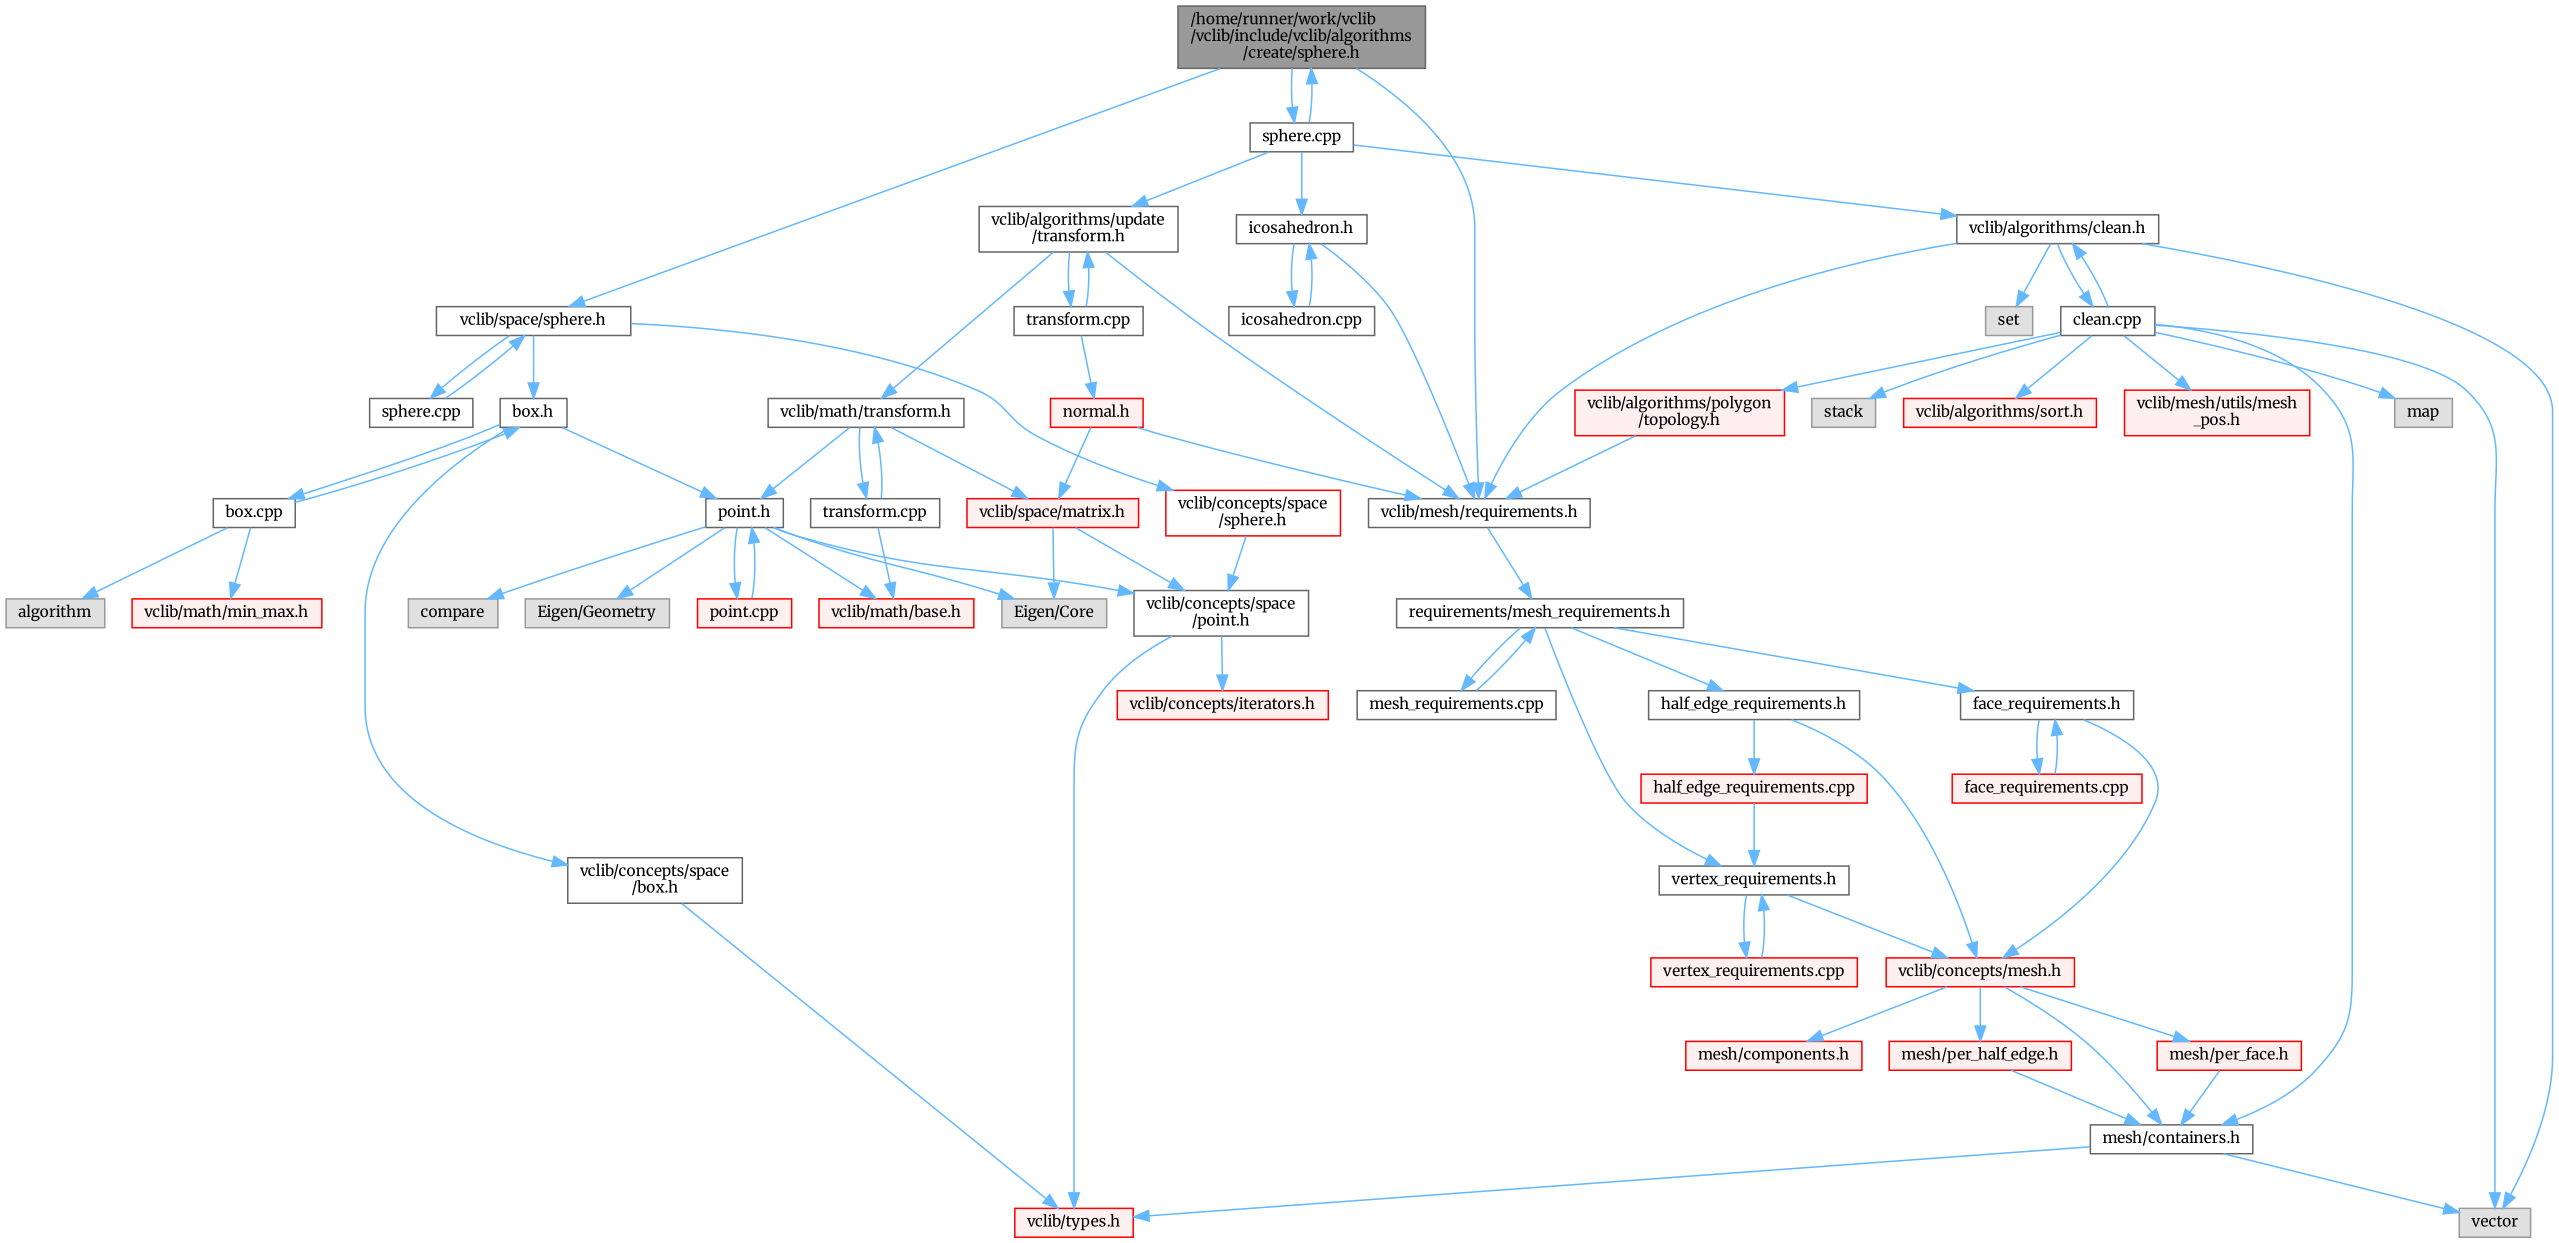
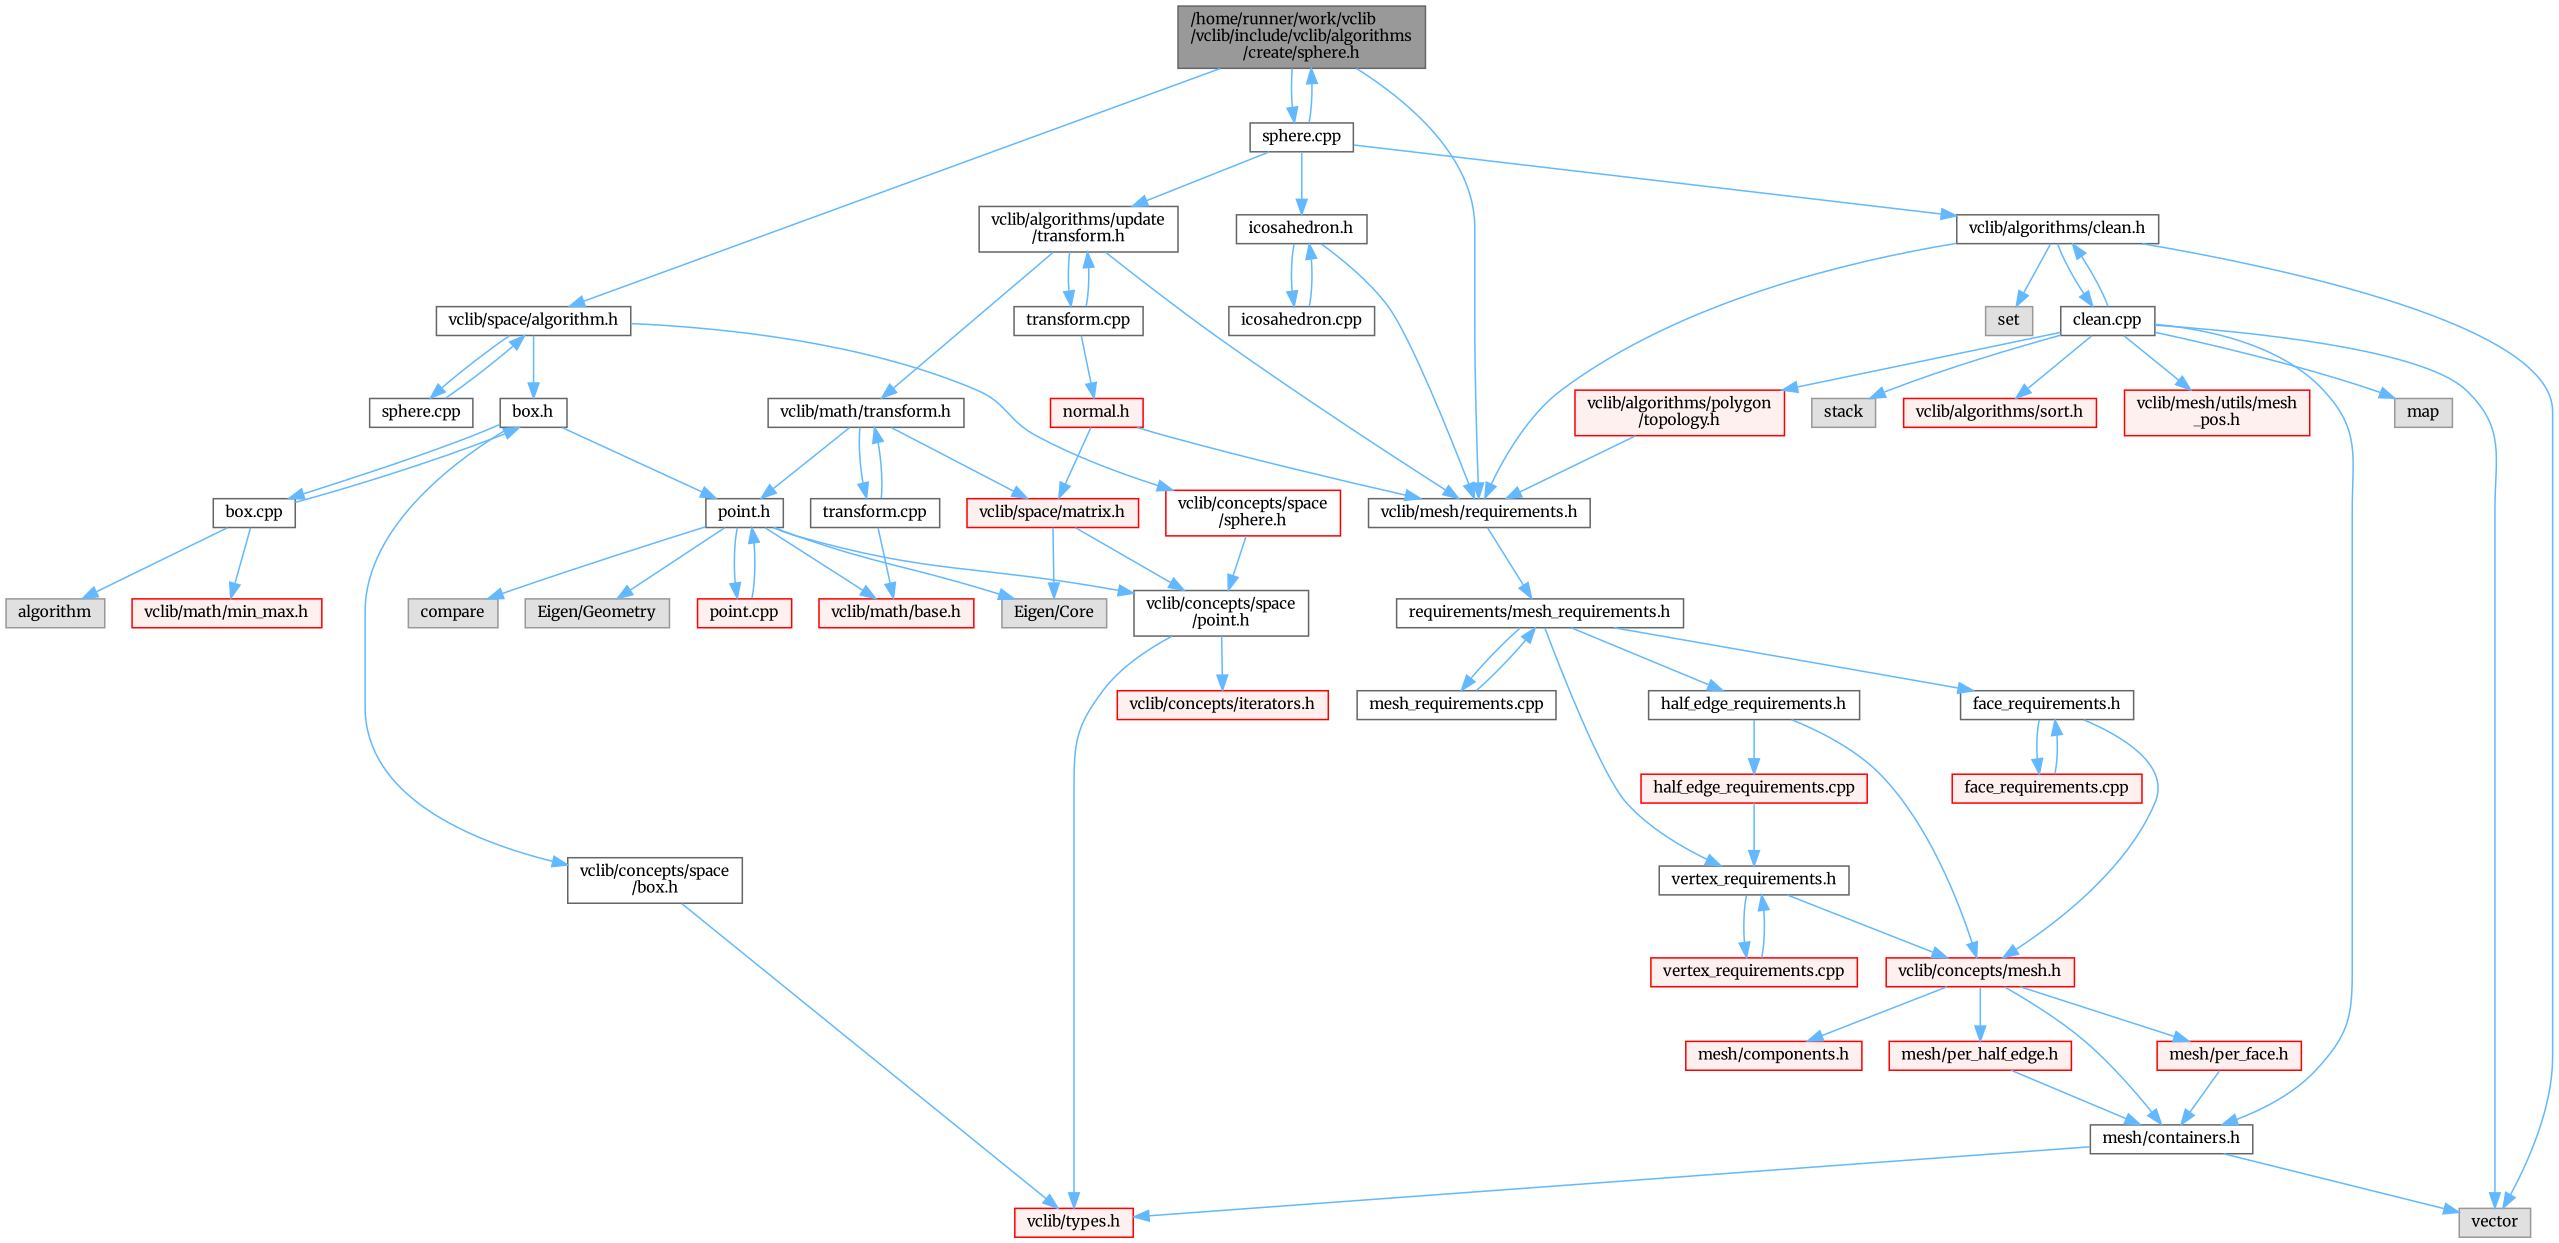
node "vclib/space/sphere.h": label "vclib/space/sphere.h" -> "vclib/space/algorithm.h"
